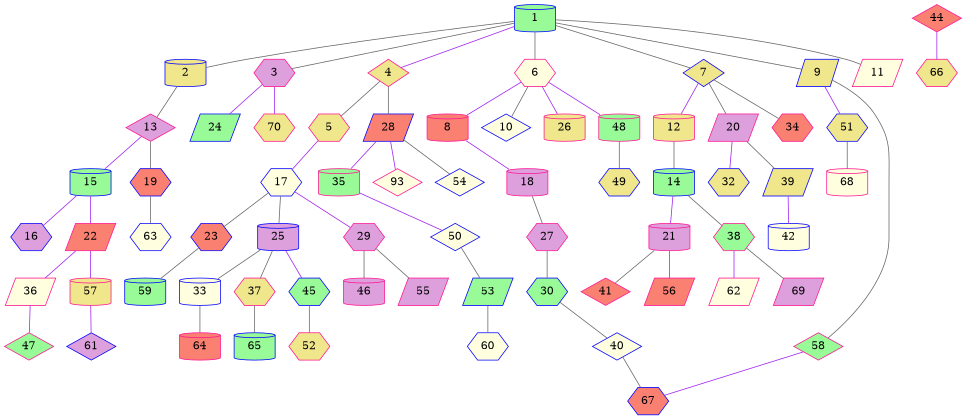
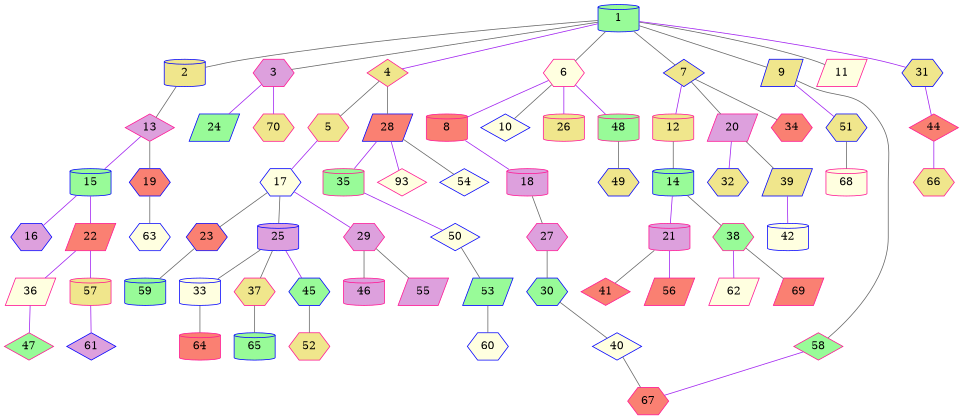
node "31": added
node "69": fillcolor plum -> salmon
node "67": color blue -> deeppink
